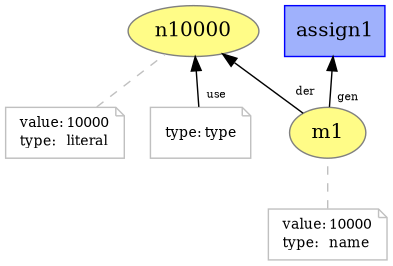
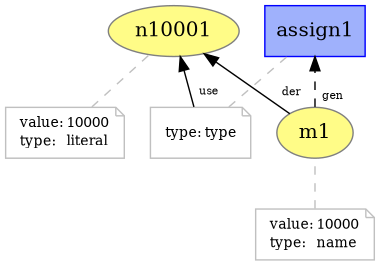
node "n10000": label "n10000" -> "n10001"
edge "assign1" -- "type:": added
edge "m1" -> "assign1": style solid -> dashed
